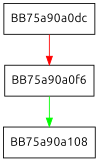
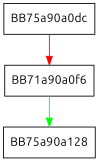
node "BB75a90a0f6": label "BB75a90a0f6" -> "BB71a90a0f6"
node "BB75a90a108": label "BB75a90a108" -> "BB75a90a128"
